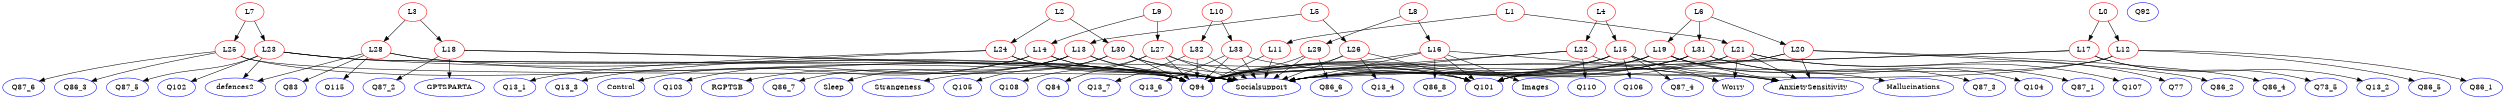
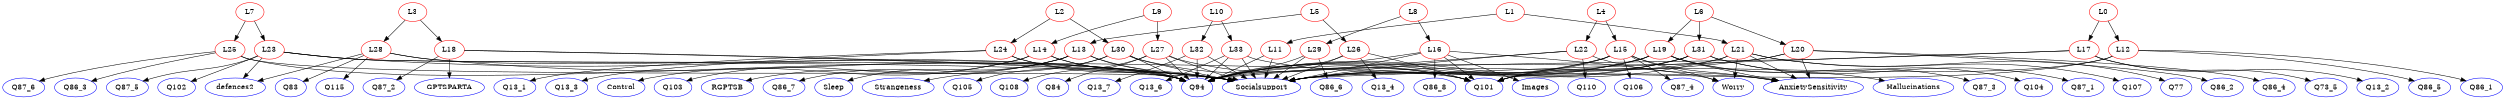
node "Q92": removed
